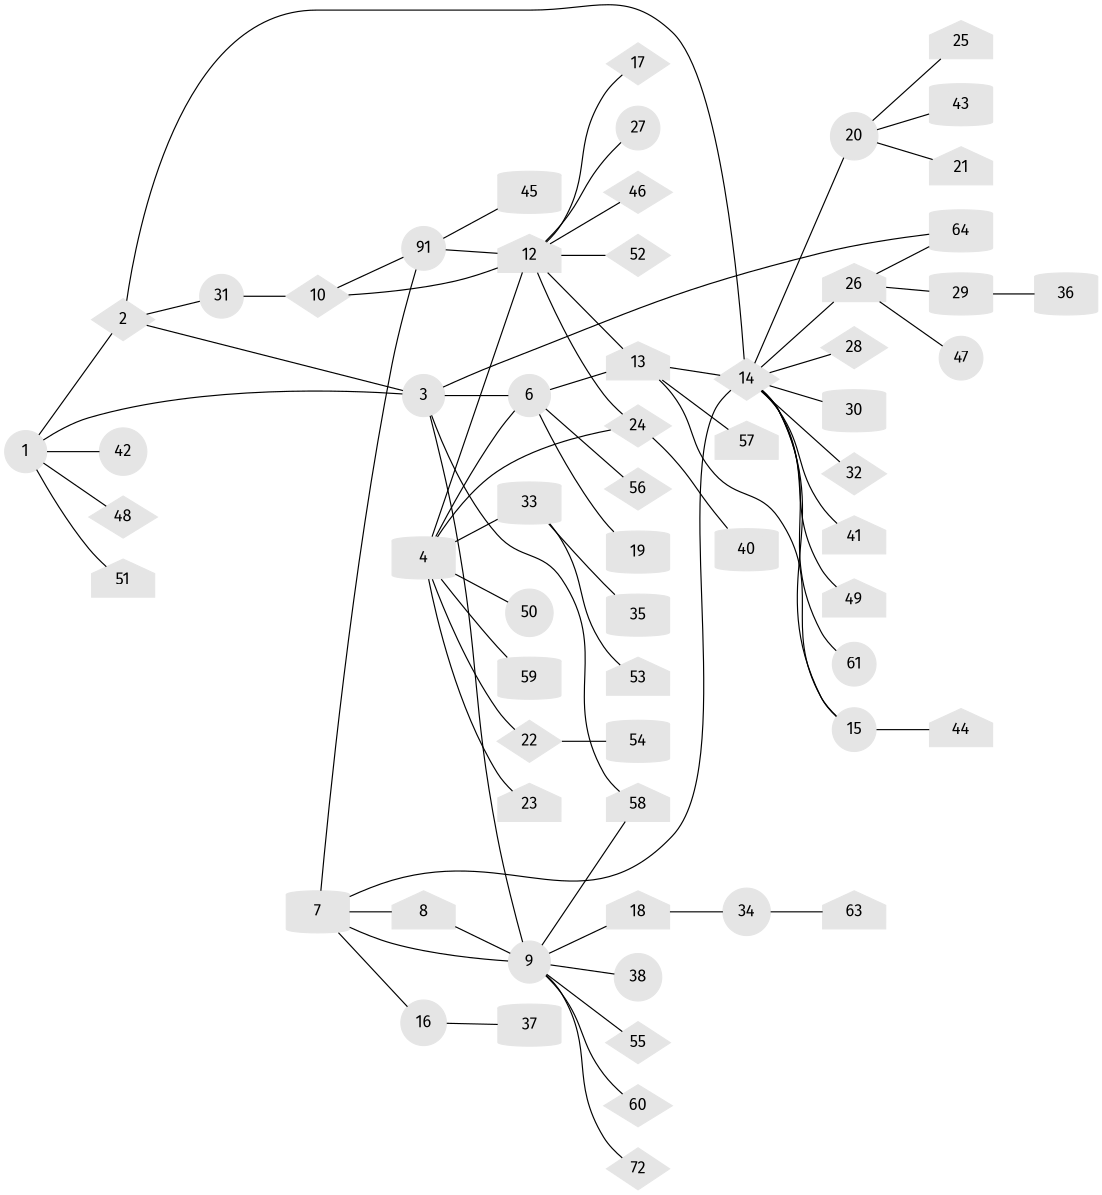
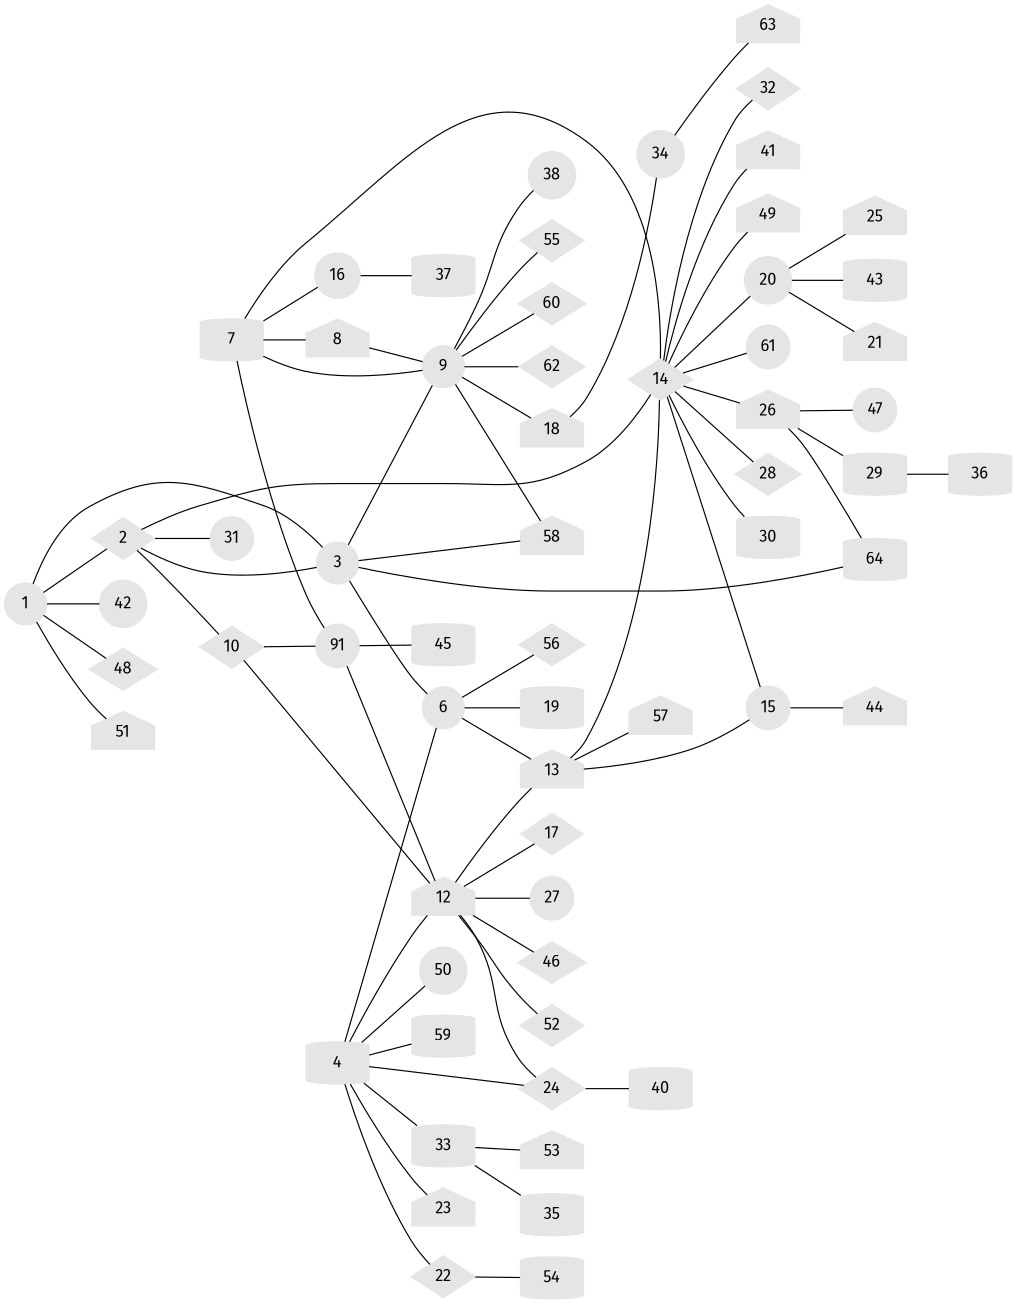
edge "31" -- "10": now "2" -- "10"
node "72": label "72" -> "62"
